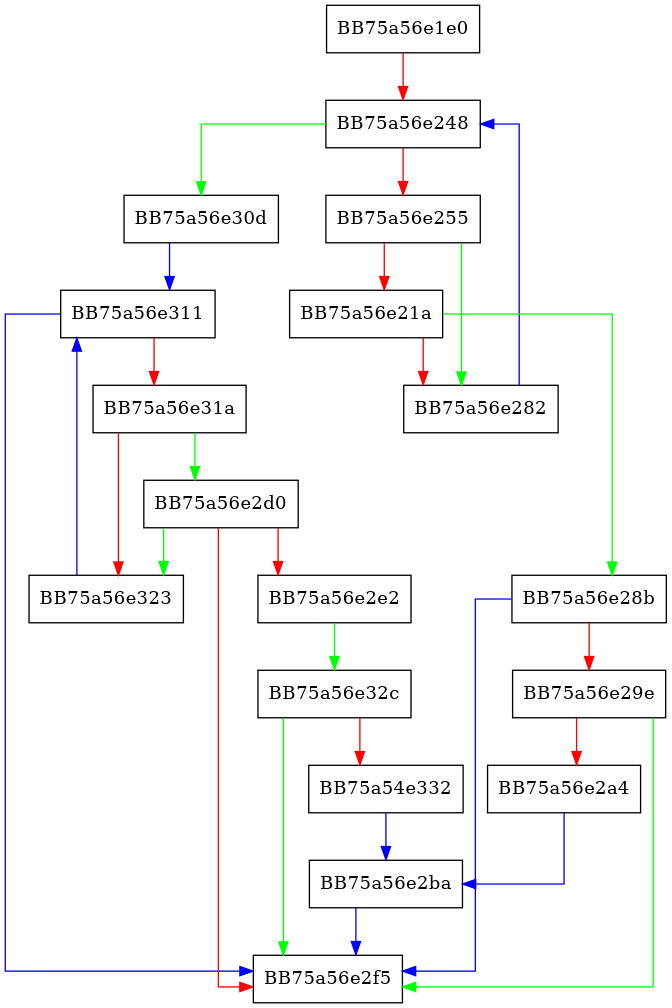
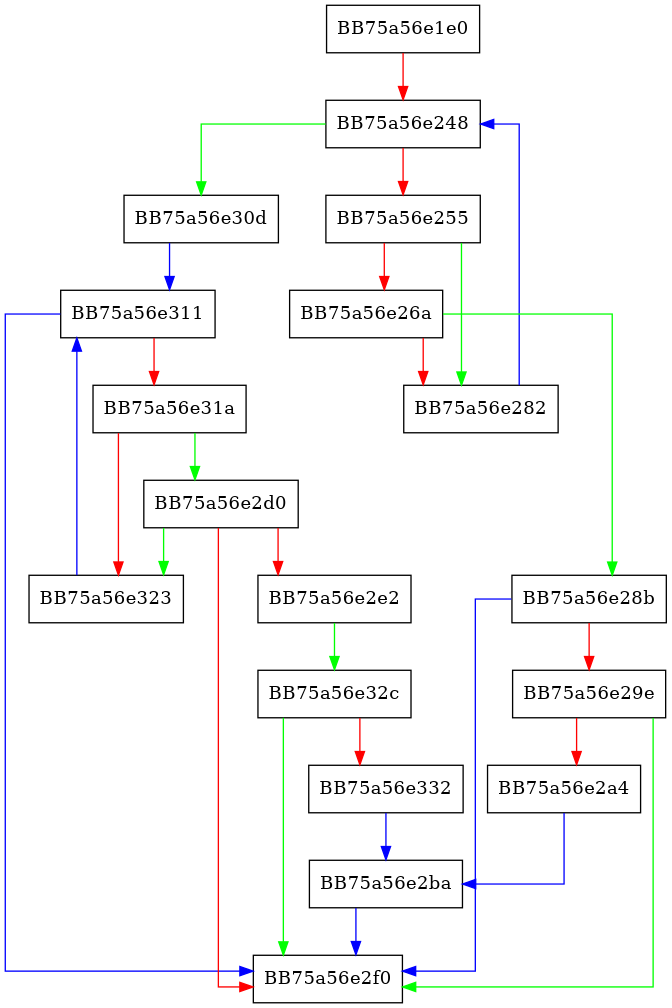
node "BB75a56e21a": label "BB75a56e21a" -> "BB75a56e26a"
node "BB75a54e332": label "BB75a54e332" -> "BB75a56e332"
node "BB75a56e2f5": label "BB75a56e2f5" -> "BB75a56e2f0"
